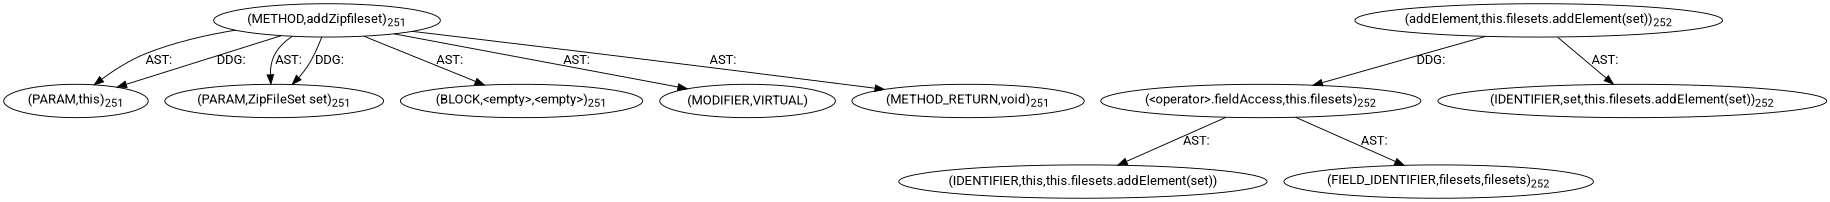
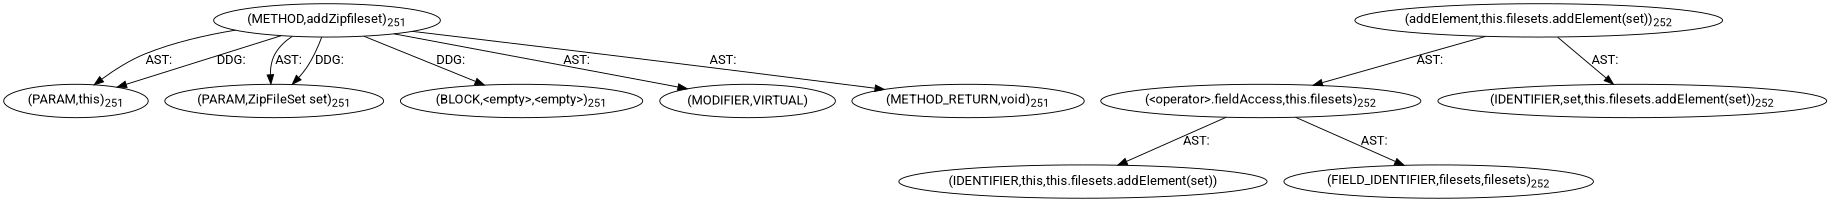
edge "(METHOD,addZipfileset)" -> "(BLOCK,<empty>,<empty>)": label "AST: " -> "DDG: "
edge "(addElement,this.filesets.addElement(set))" -> "(<operator>.fieldAccess,this.filesets)": label "DDG: " -> "AST: "
